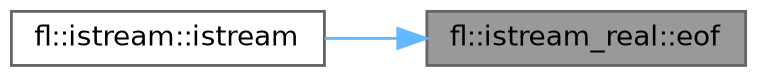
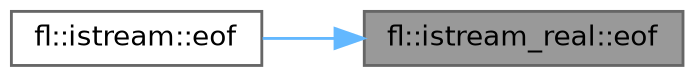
node "fl::istream::istream": label "fl::istream::istream" -> "fl::istream::eof"
